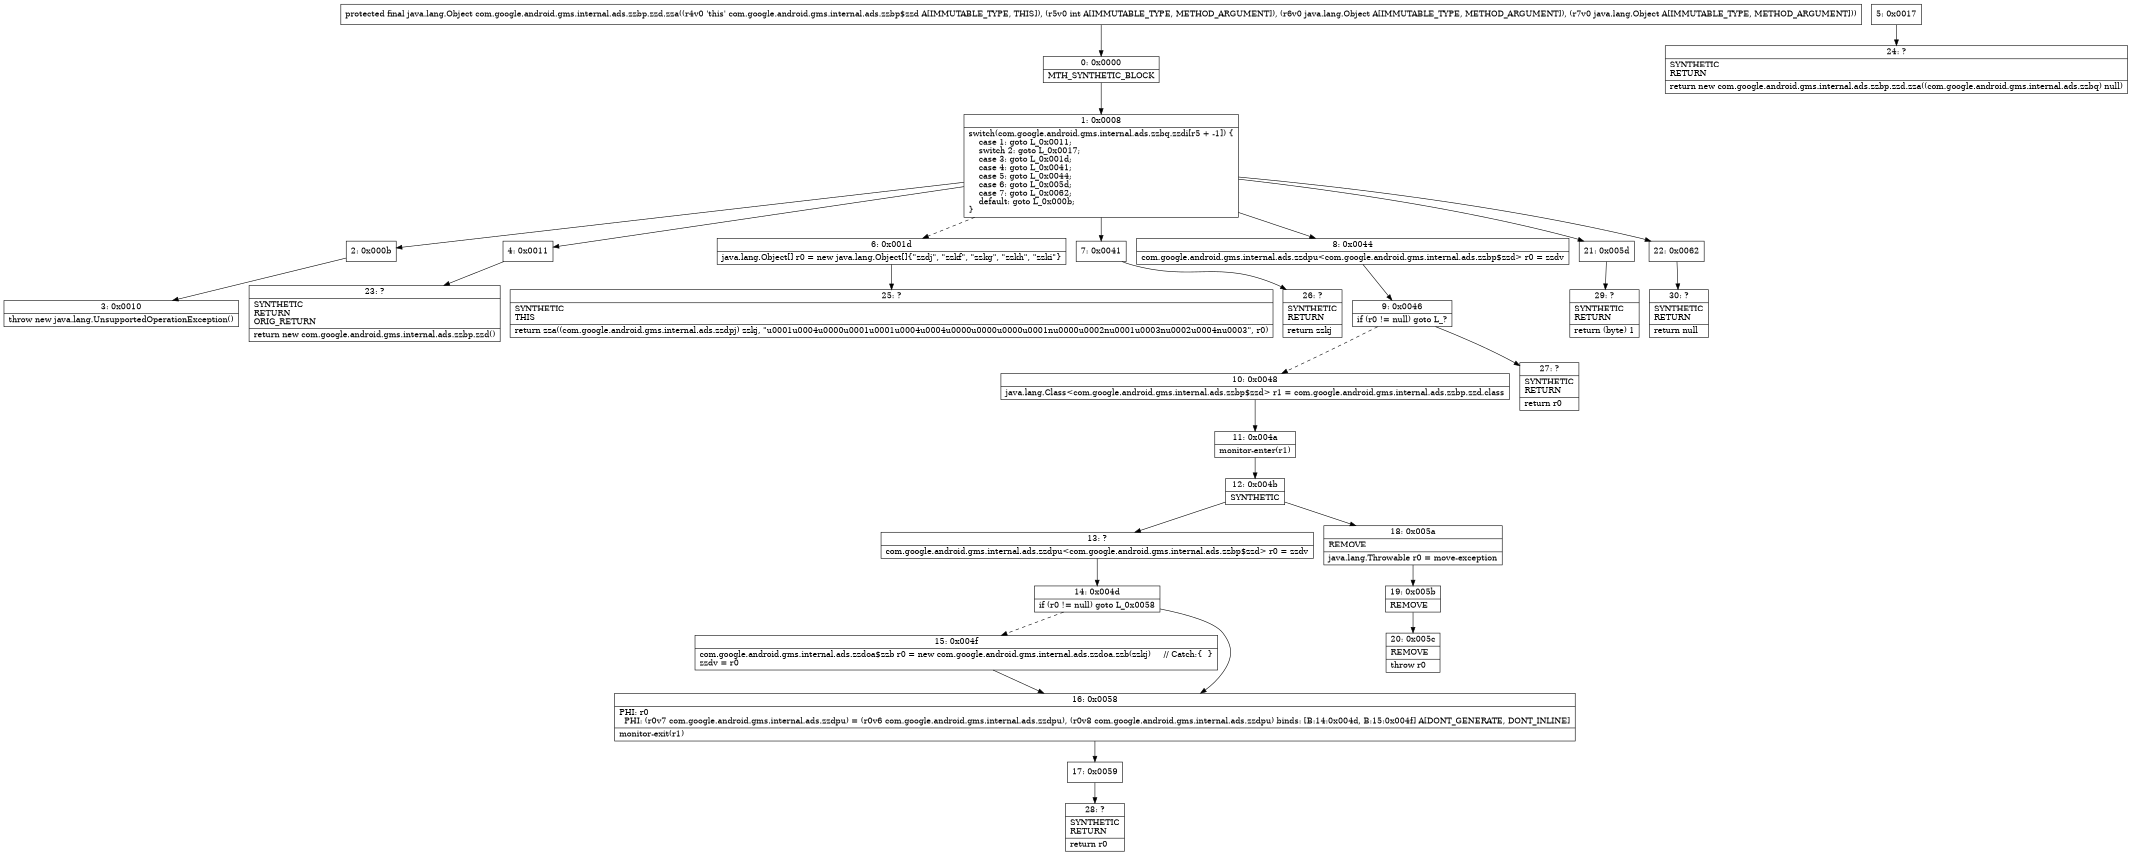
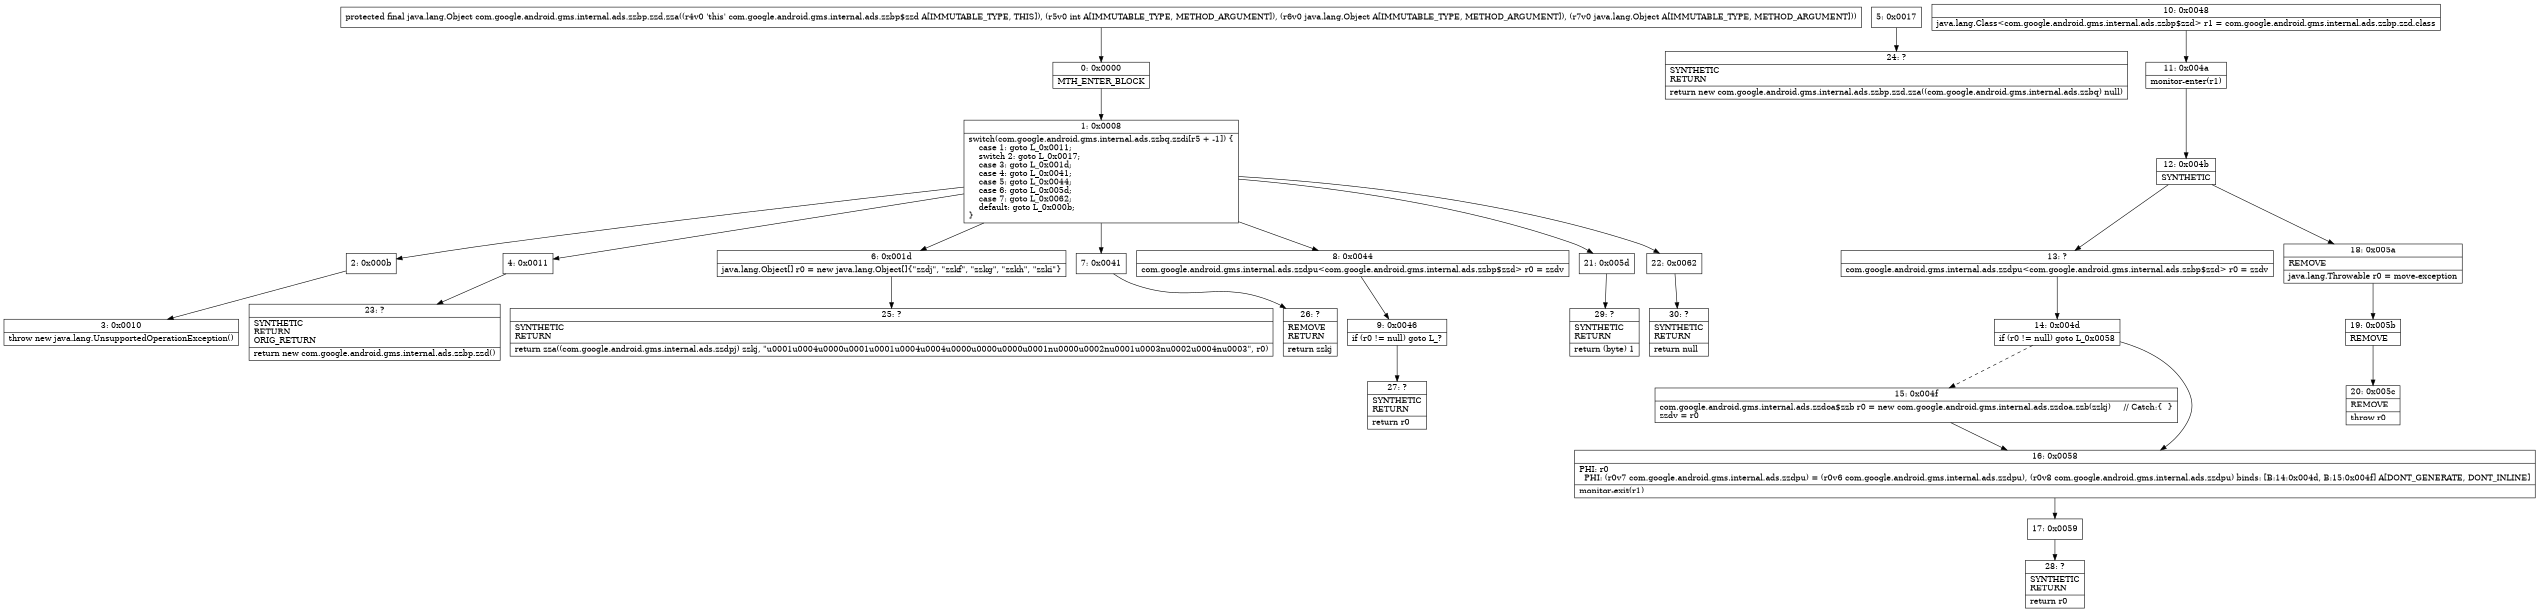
node "0: 0x0000": text "MTH_SYNTHETIC_BLOCK" -> "MTH_ENTER_BLOCK"
edge "1: 0x0008" -> "6: 0x001d": style dashed -> solid
node "26: ?": text "SYNTHETIC" -> "REMOVE"
node "25: ?": text "THIS" -> "RETURN"
edge "9: 0x0046" -> "10: 0x0048": removed
